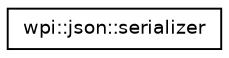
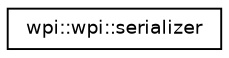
node "wpi::json::serializer": label "wpi::json::serializer" -> "wpi::wpi::serializer"
